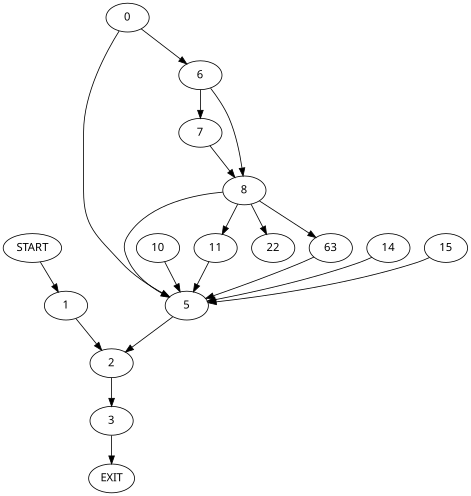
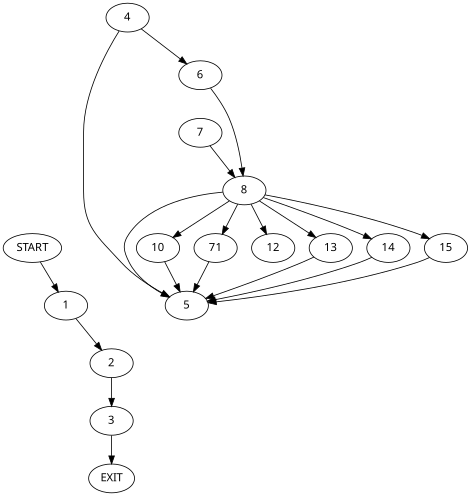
node "0": label "0" -> "4"
edge "6" -> "7": removed
edge "8" -> "15": added
edge "8" -> "14": added
edge "8" -> "10": added
node "11": label "11" -> "71"
node "22": label "22" -> "12"
node "63": label "63" -> "13"
edge "5" -> "2": removed
